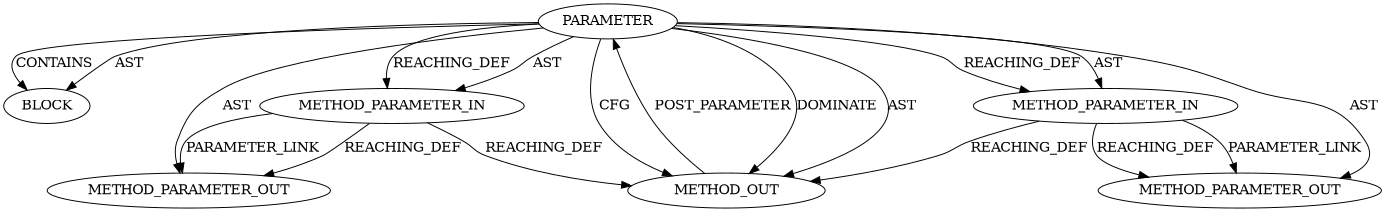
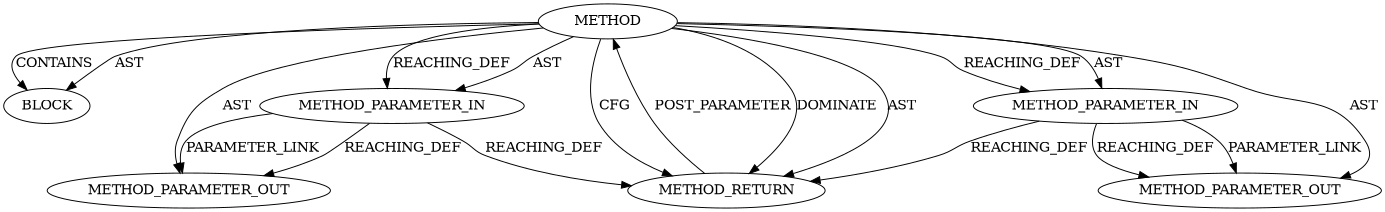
node "PARAMETER": label "PARAMETER" -> "METHOD"
node "METHOD_OUT": label "METHOD_OUT" -> "METHOD_RETURN"
